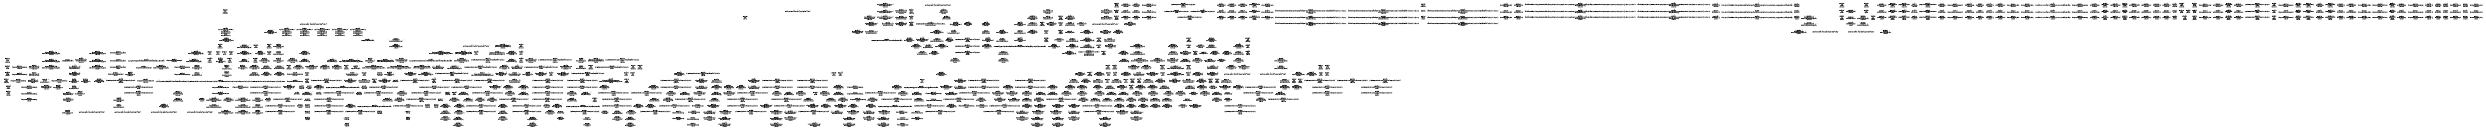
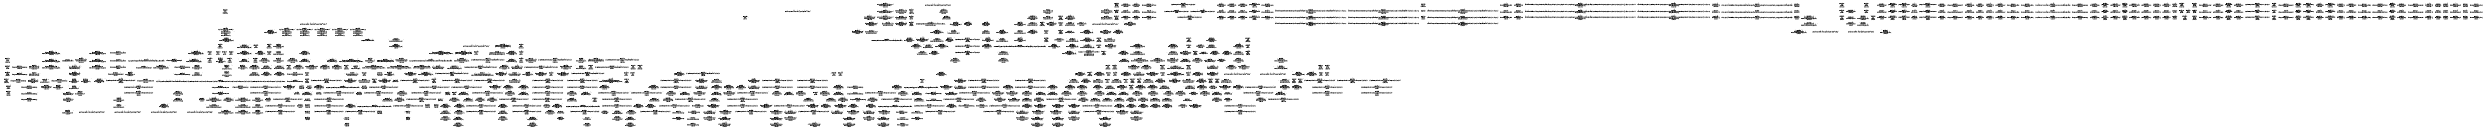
node "CE0x3c87330": removed
